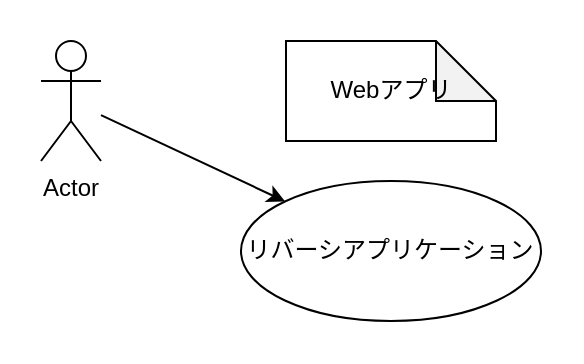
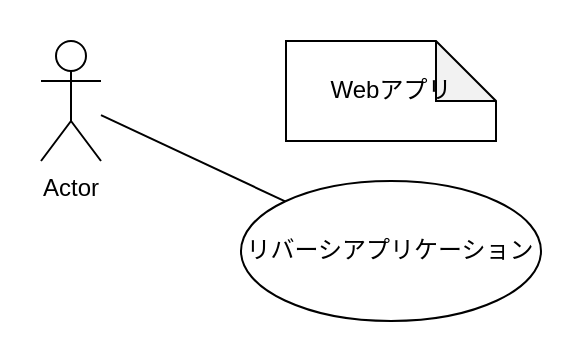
edge "Actor" -> "リバーシアプリケーション": arrowhead classic -> none
